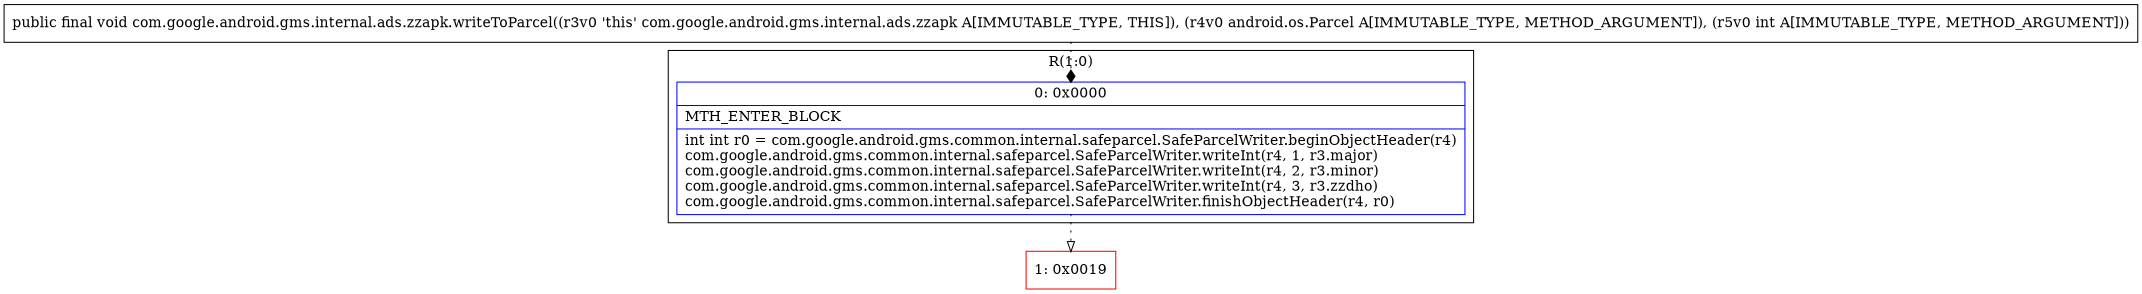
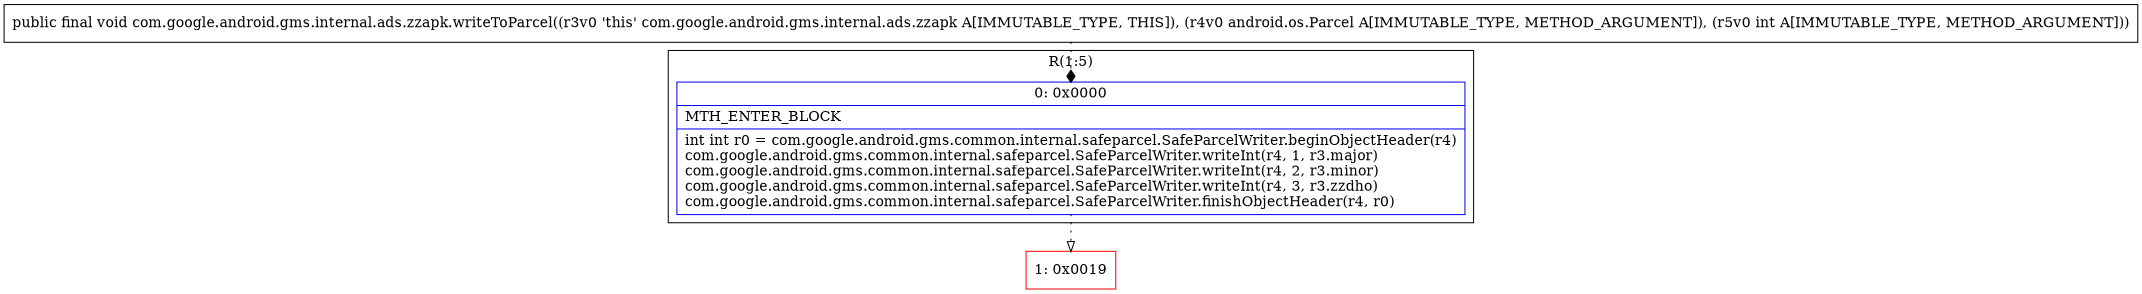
cluster "R(1:0)": label "R(1:0)" -> "R(1:5)"
